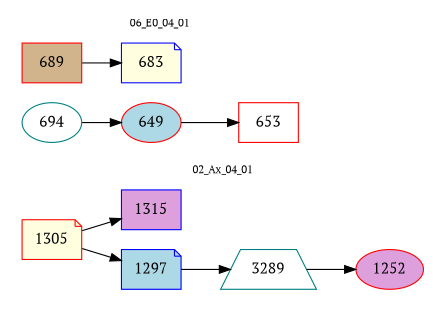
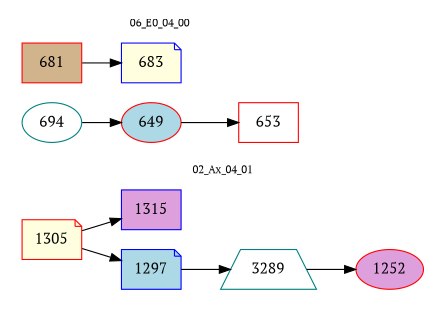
cluster "06_E0_04_01": label "06_E0_04_01" -> "06_E0_04_00"
node "689": label "689" -> "681"
